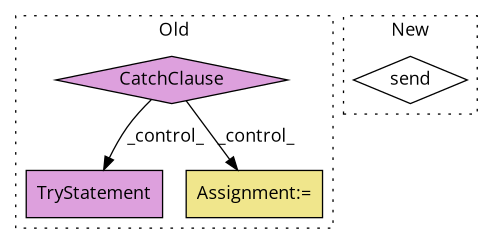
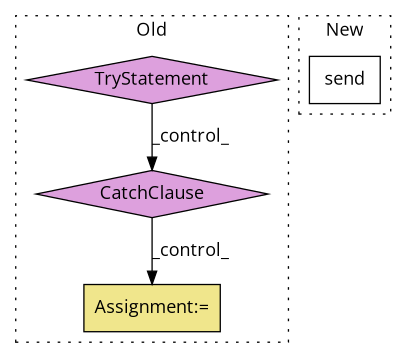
node "send": shape diamond -> box
edge "CatchClause" -> "TryStatement": reversed
node "TryStatement": shape box -> diamond
